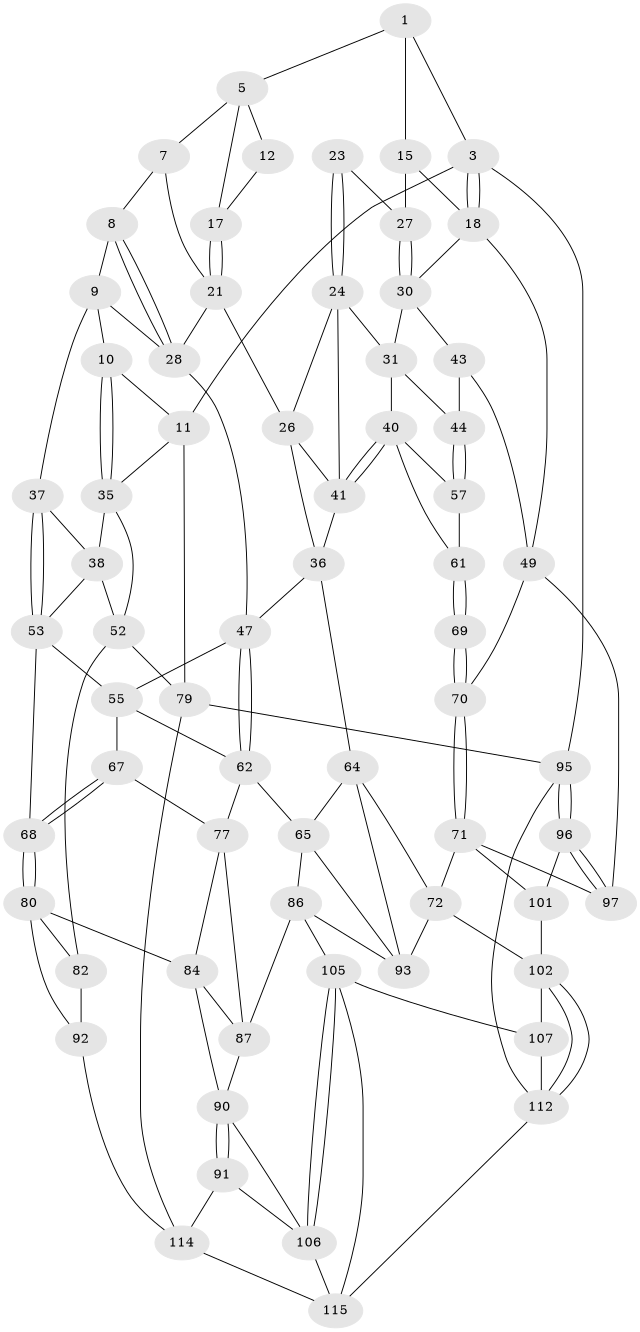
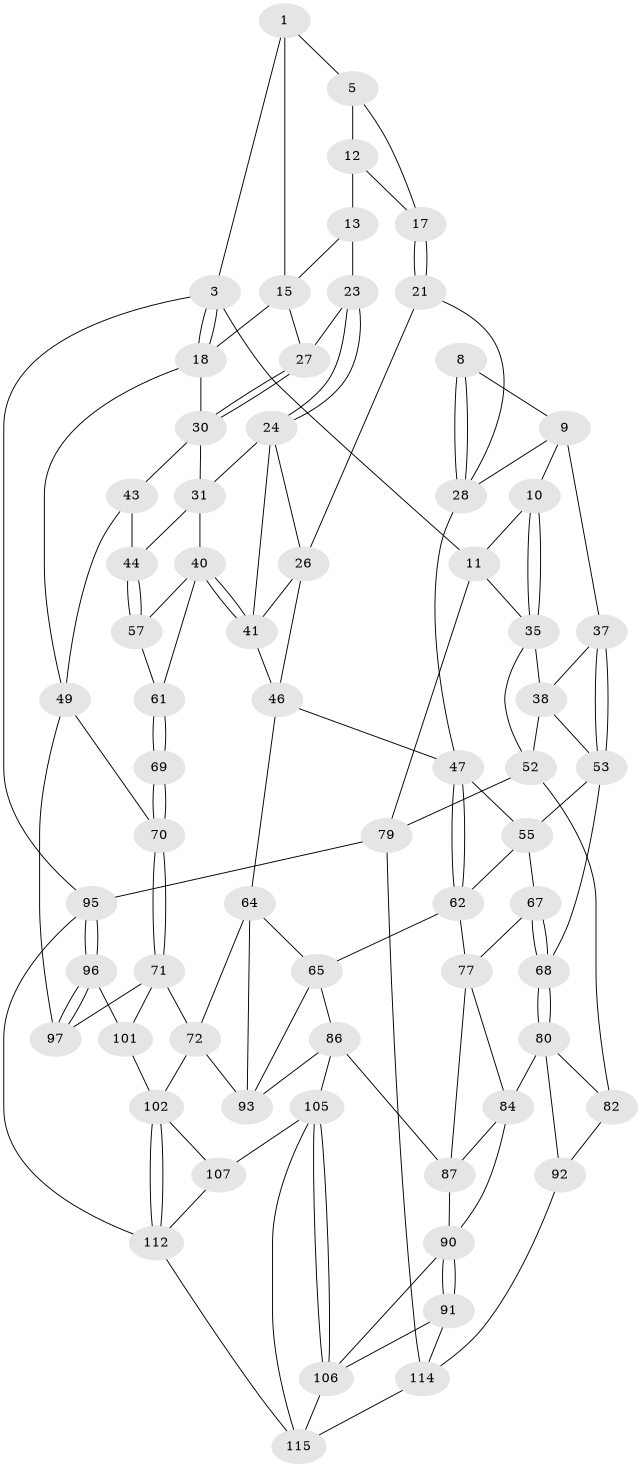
node "7": removed
node "13": added
node "36": label "36" -> "46"
